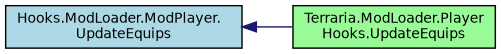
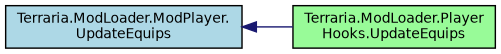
node "Hooks.ModLoader.ModPlayer. UpdateEquips": label "Hooks.ModLoader.ModPlayer. UpdateEquips" -> "Terraria.ModLoader.ModPlayer. UpdateEquips"
